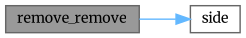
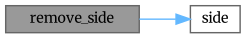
node "remove_remove": label "remove_remove" -> "remove_side"
